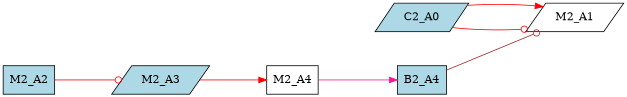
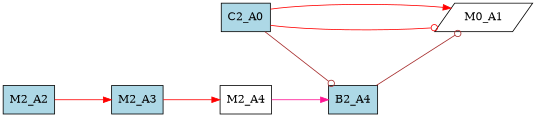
node "C2_A0": shape parallelogram -> box
node "M2_A1": label "M2_A1" -> "M0_A1"
edge "C2_A0" -> "B2_A4": added
edge "M2_A2" -> "M2_A3": arrowhead odot -> normal
node "M2_A3": shape parallelogram -> box
